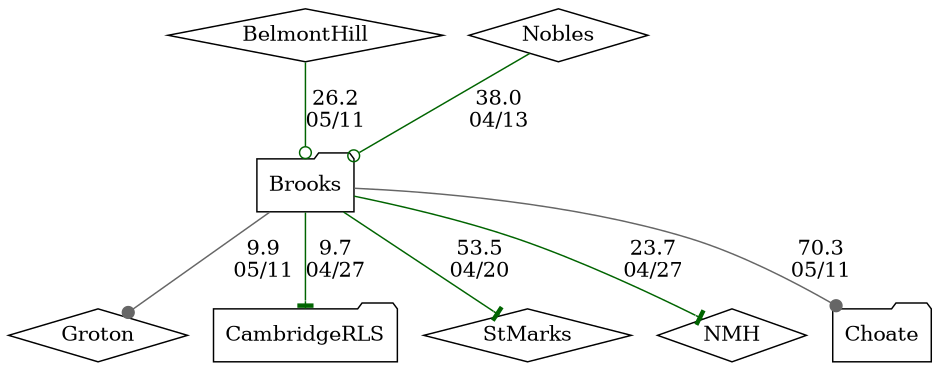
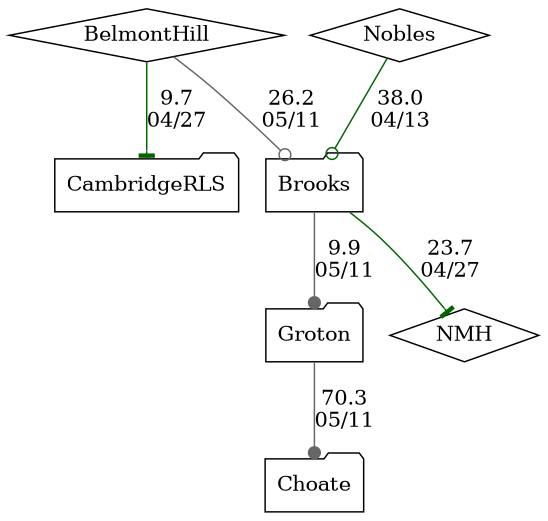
edge "BelmontHill" -> "Brooks": color darkgreen -> gray40
edge "Brooks" -> "Choate": now "Groton" -> "Choate"
edge "Brooks" -> "CambridgeRLS": now "BelmontHill" -> "CambridgeRLS"
node "Groton": shape diamond -> folder
node "StMarks": removed
